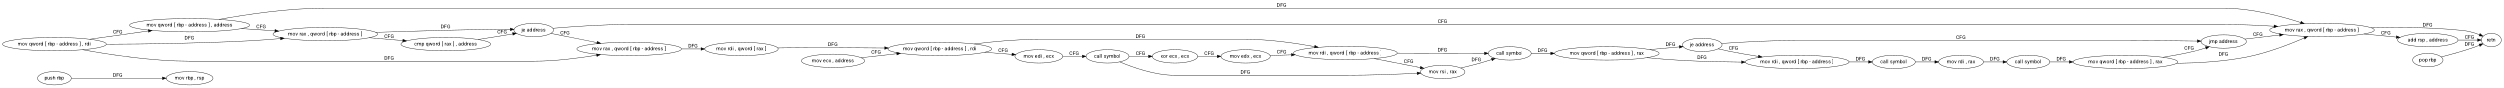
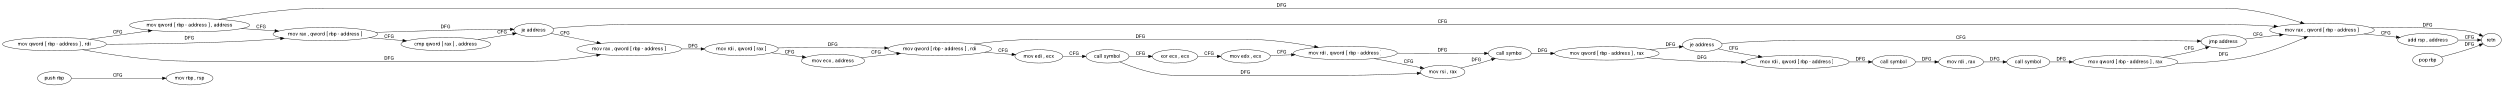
edge "mov rdi , qword [ rax ]" -> "mov ecx , address": added, label "CFG"
edge "push rbp" -> "mov rbp , rsp": label "DFG" -> "CFG"
